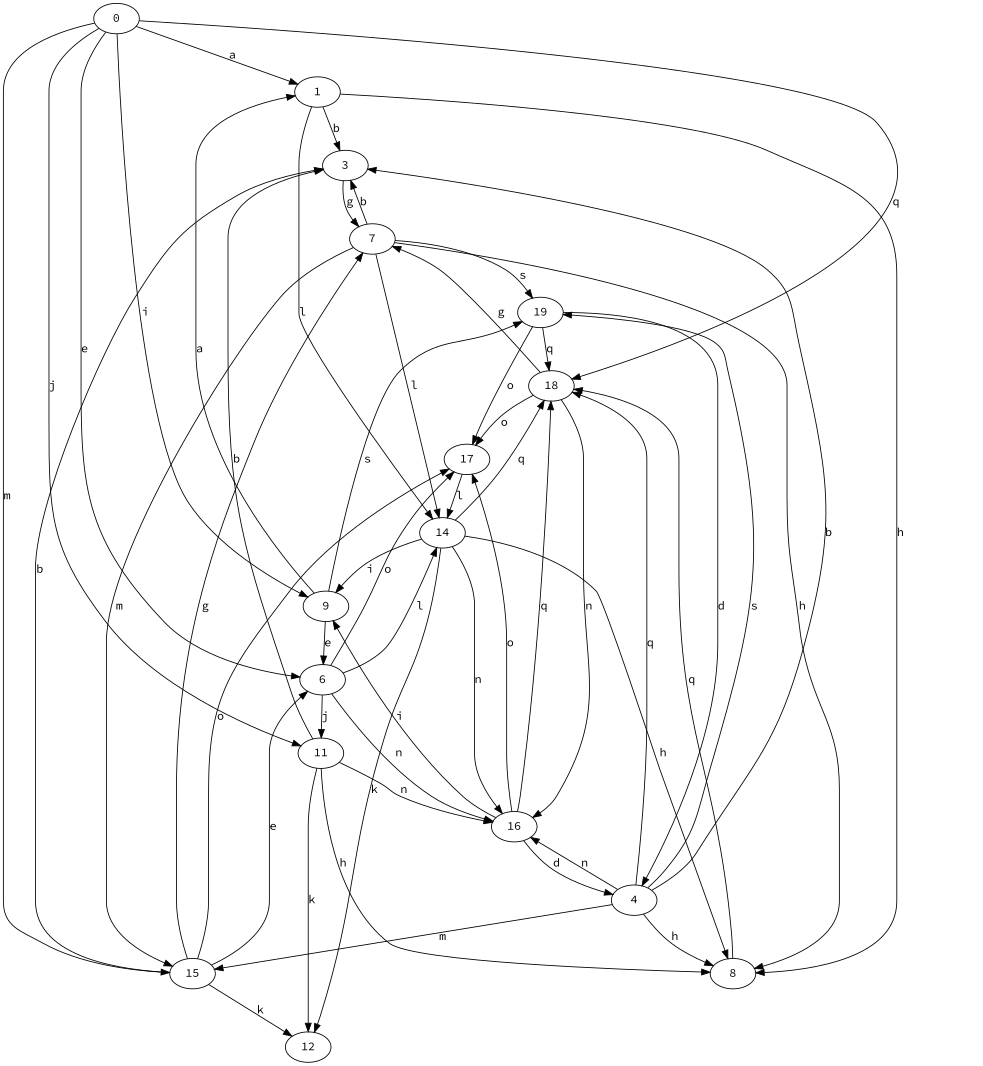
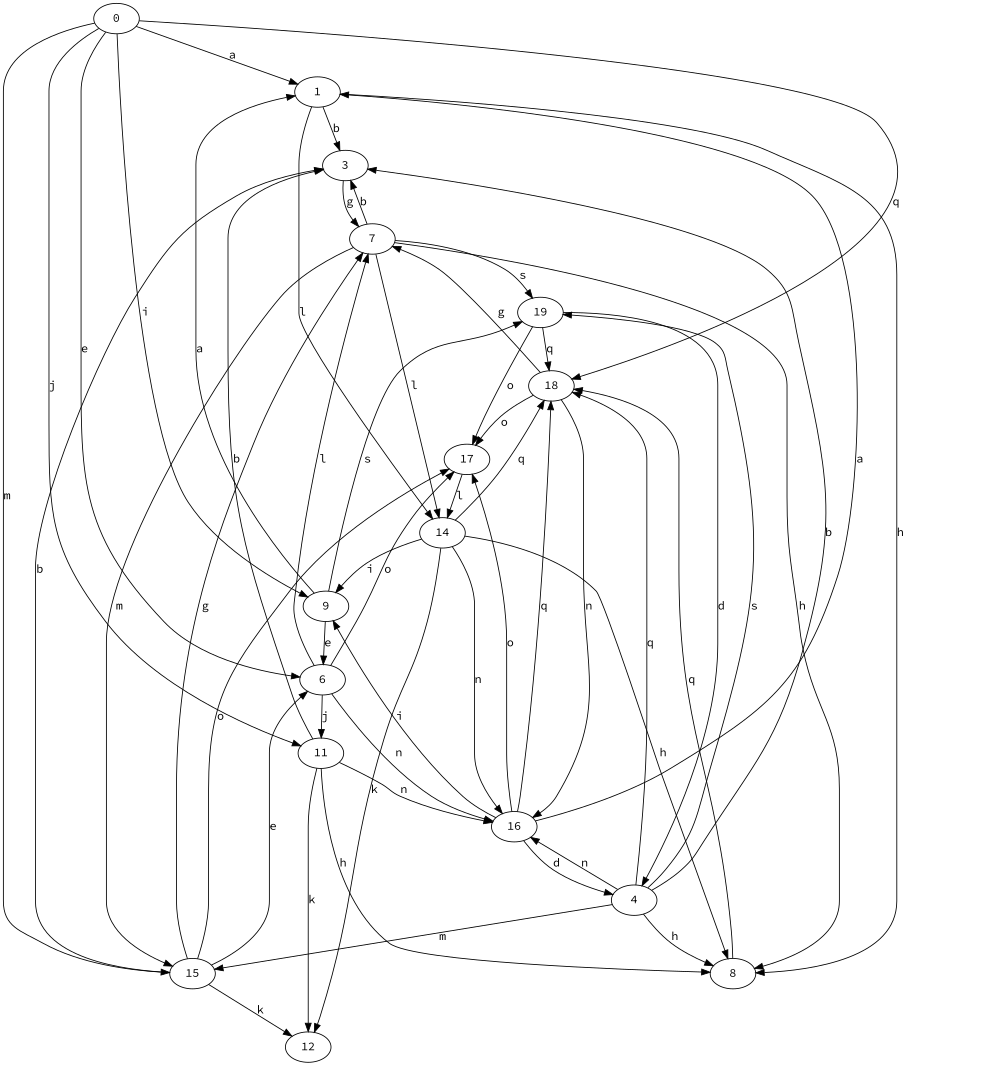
edge "16" -> "1": added, label "a"
edge "6" -> "14": now "6" -> "7"
